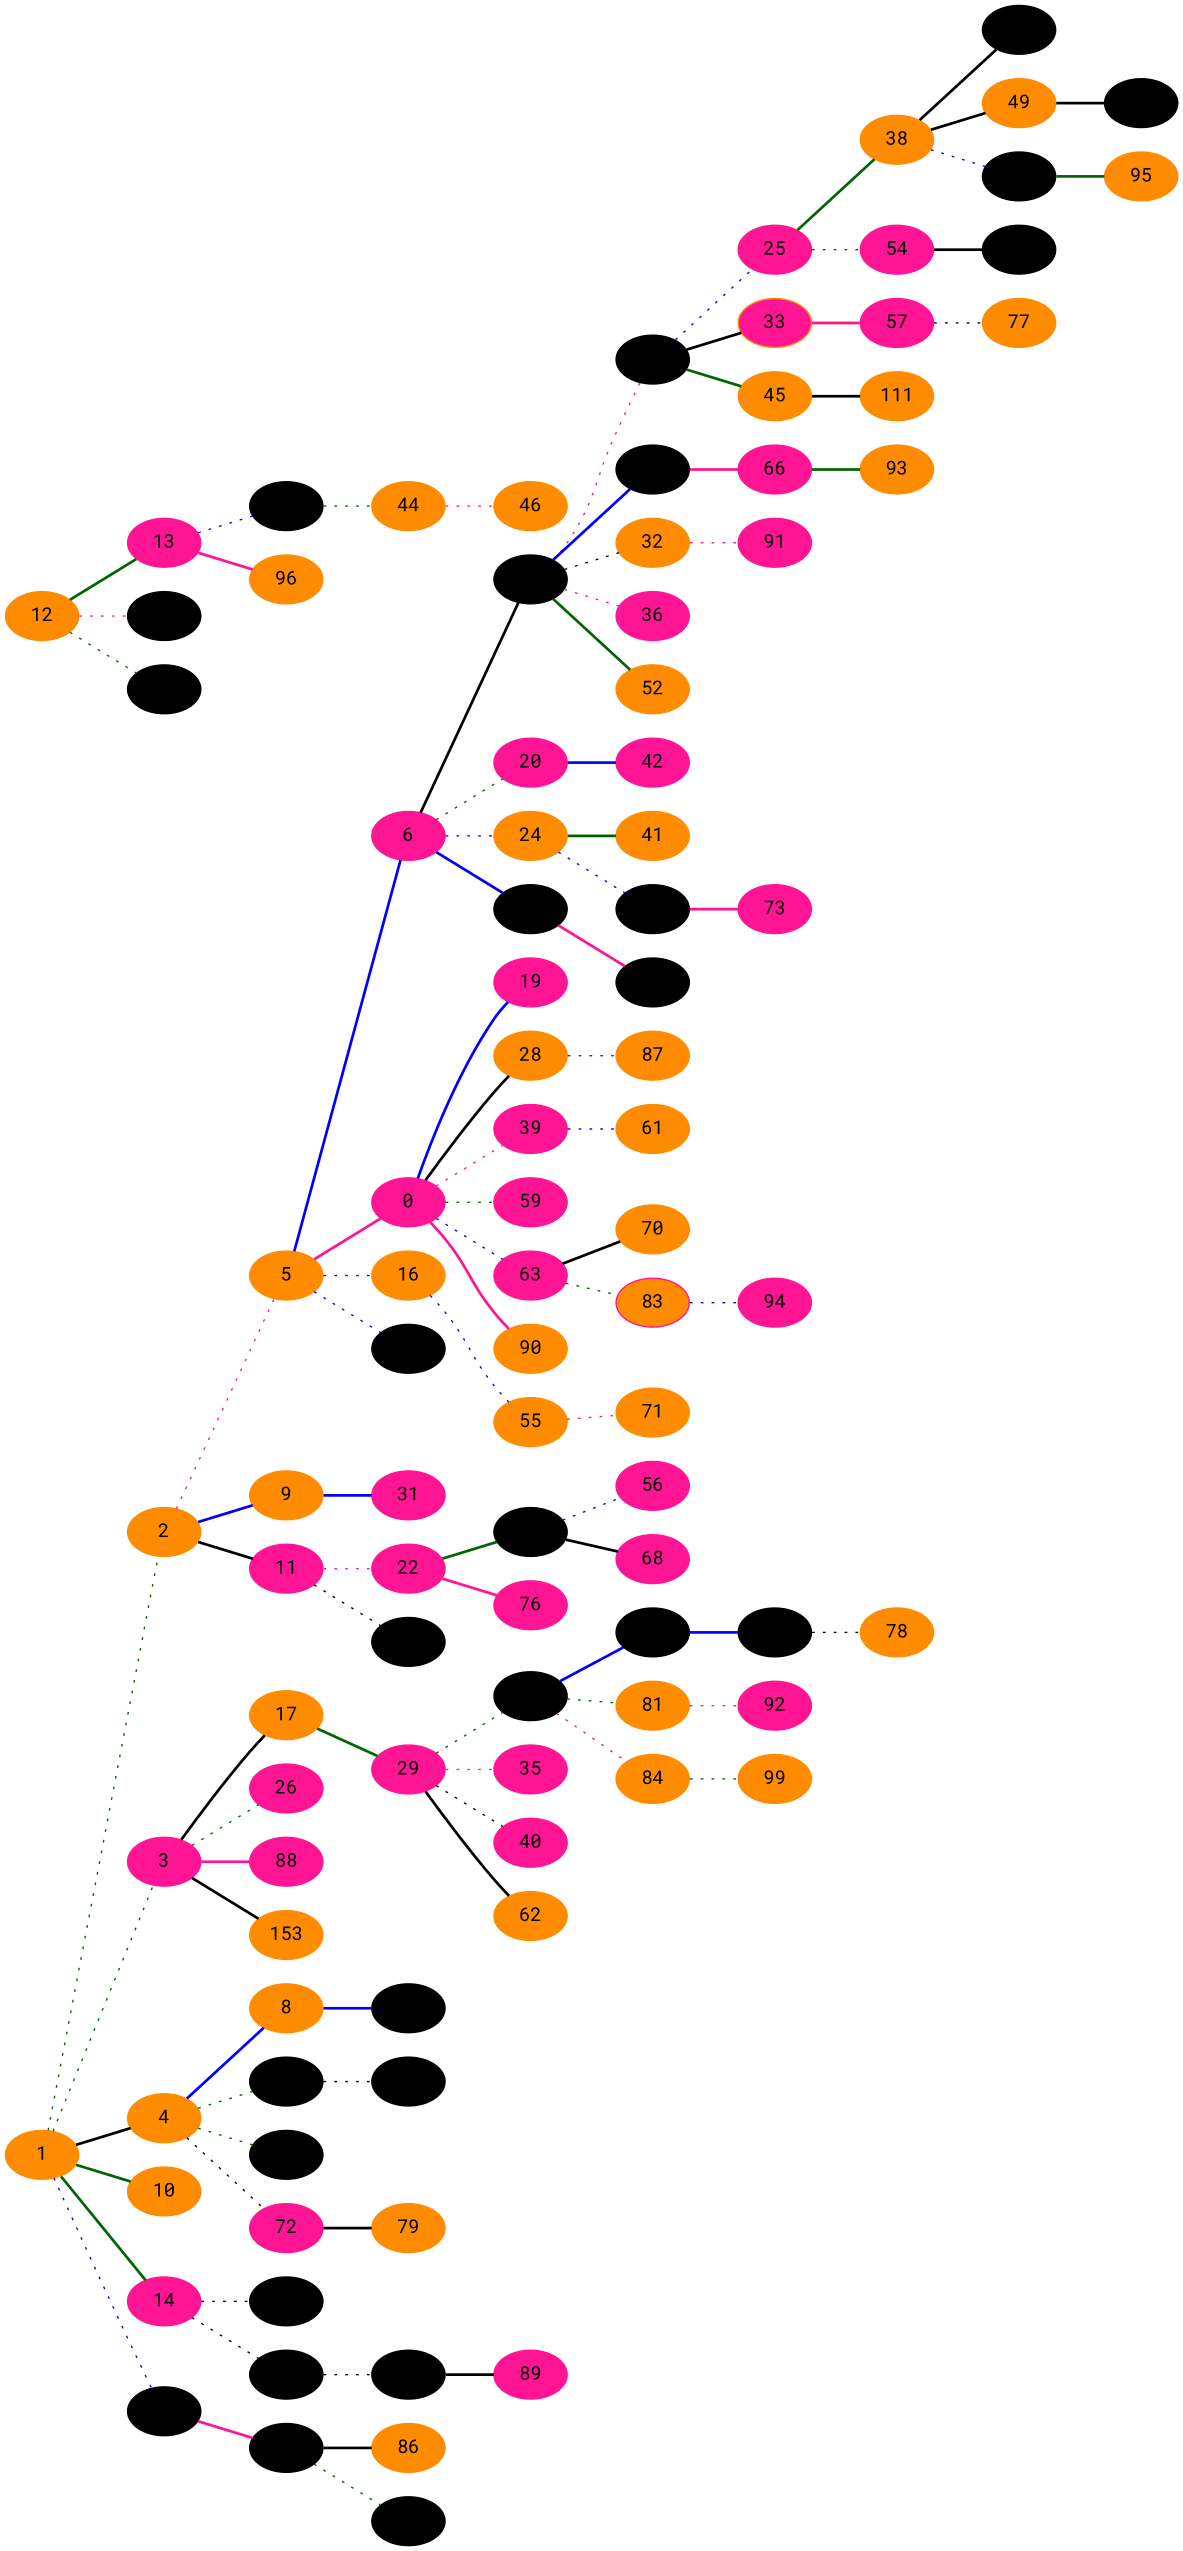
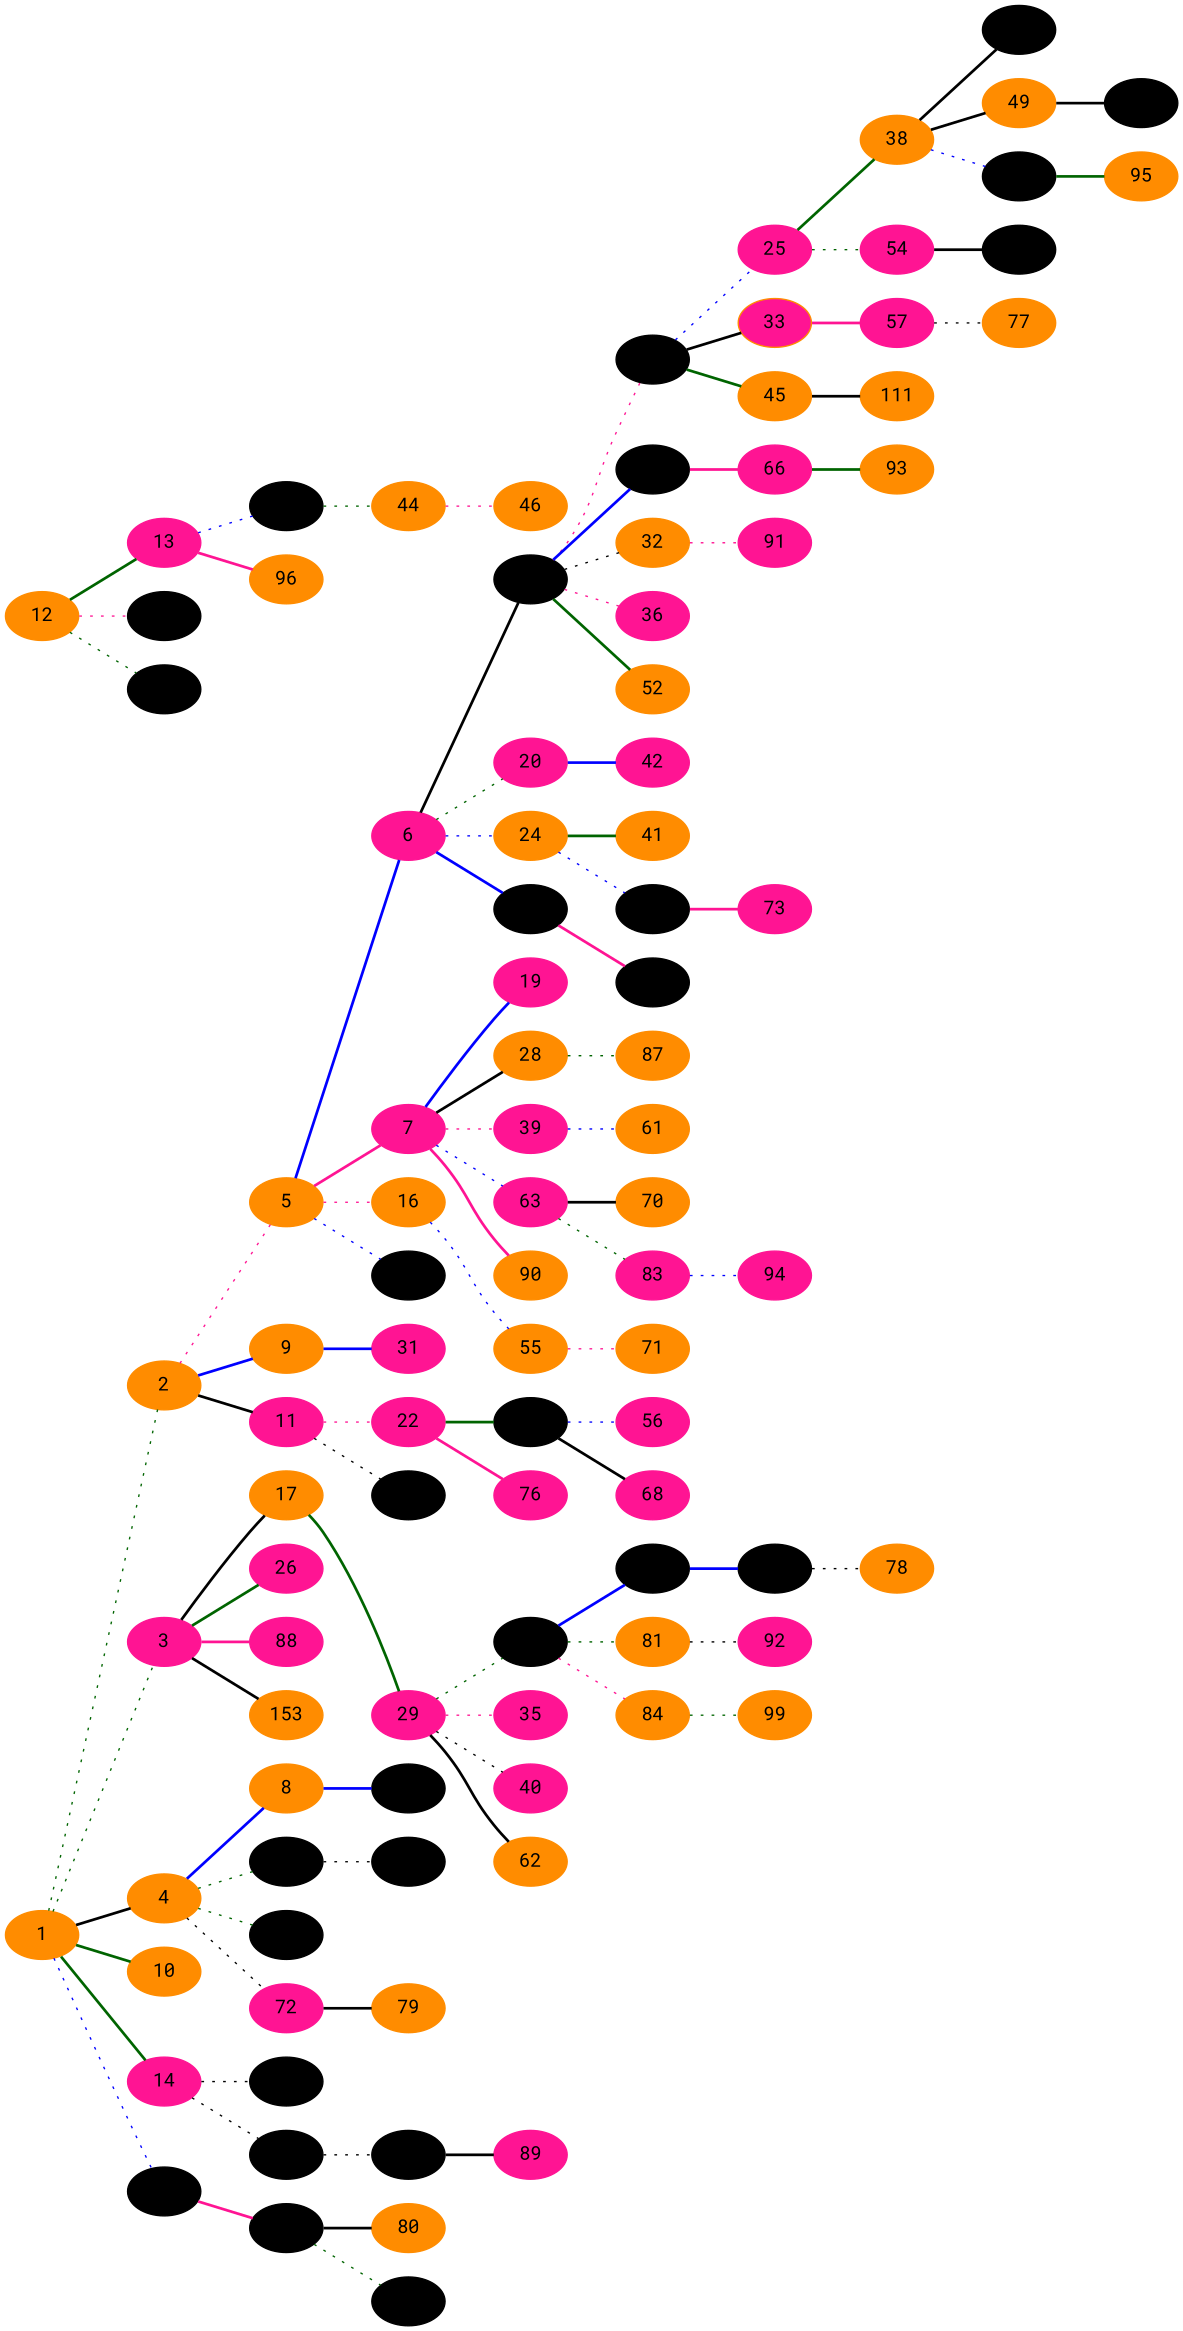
node "0": label "0" -> "7"
node "59": removed
edge "5" -- "16": color blue -> deeppink
node "83": fillcolor darkorange -> deeppink
edge "81" -- "92": color deeppink -> black
edge "26" -- "3": style dotted -> bold
node "86": label "86" -> "80"
